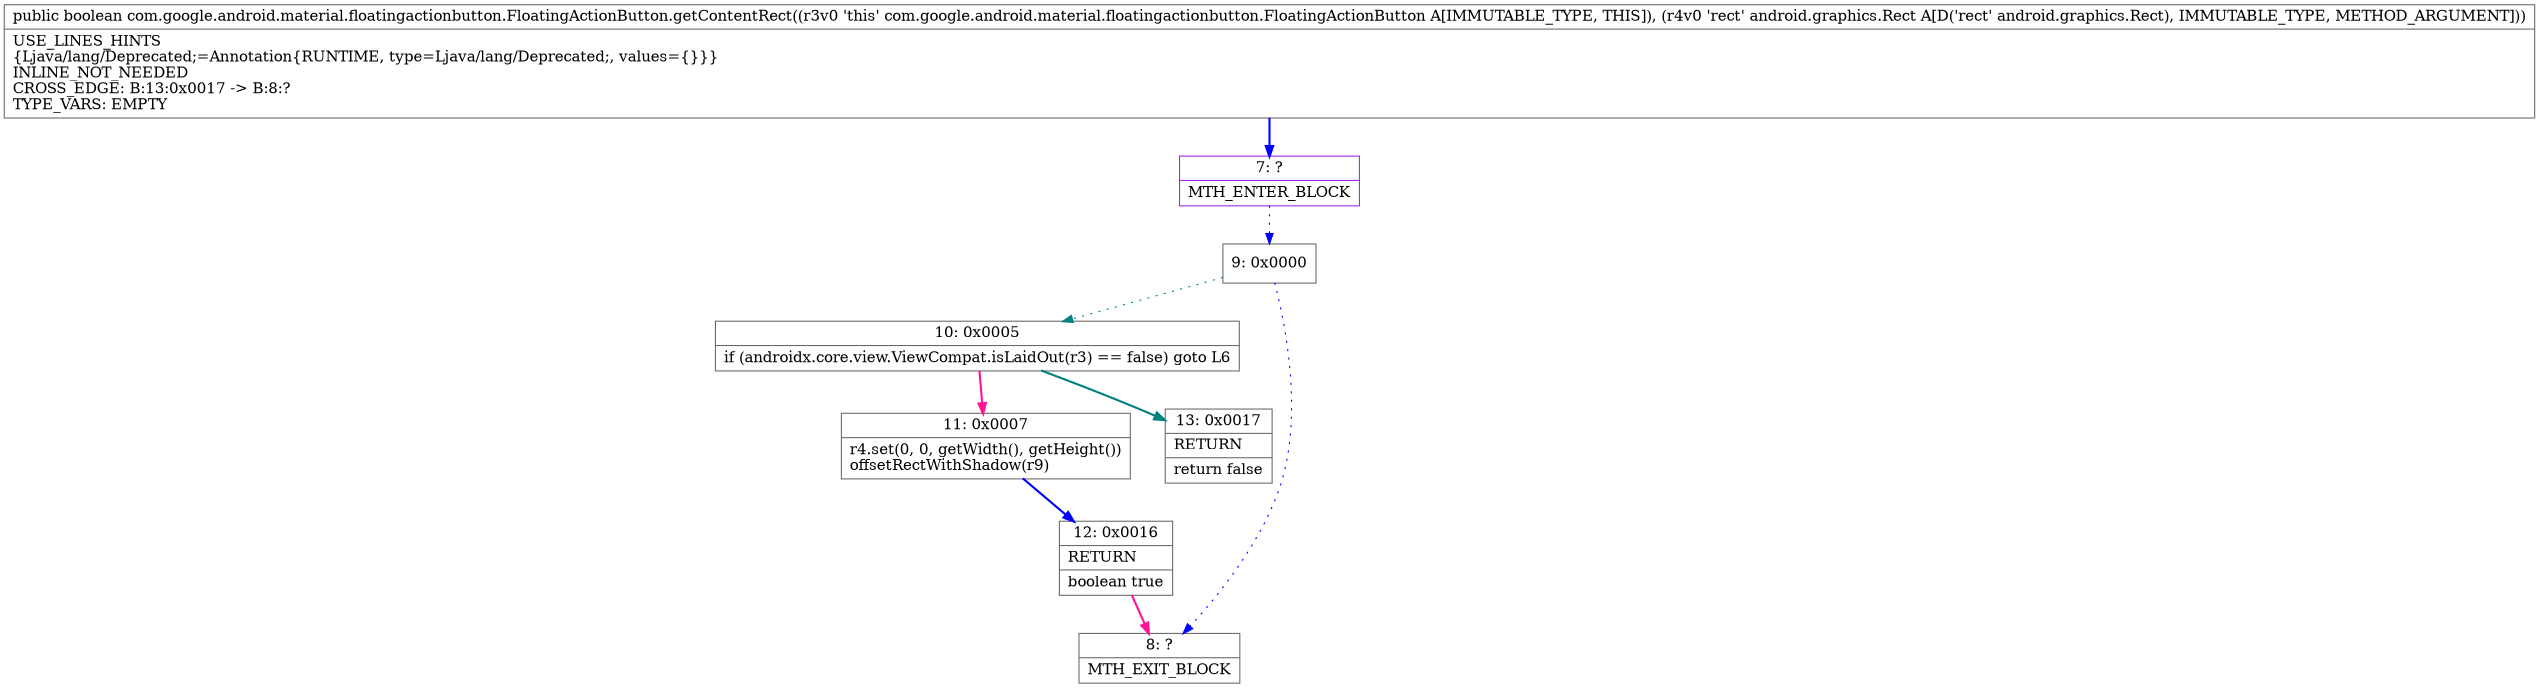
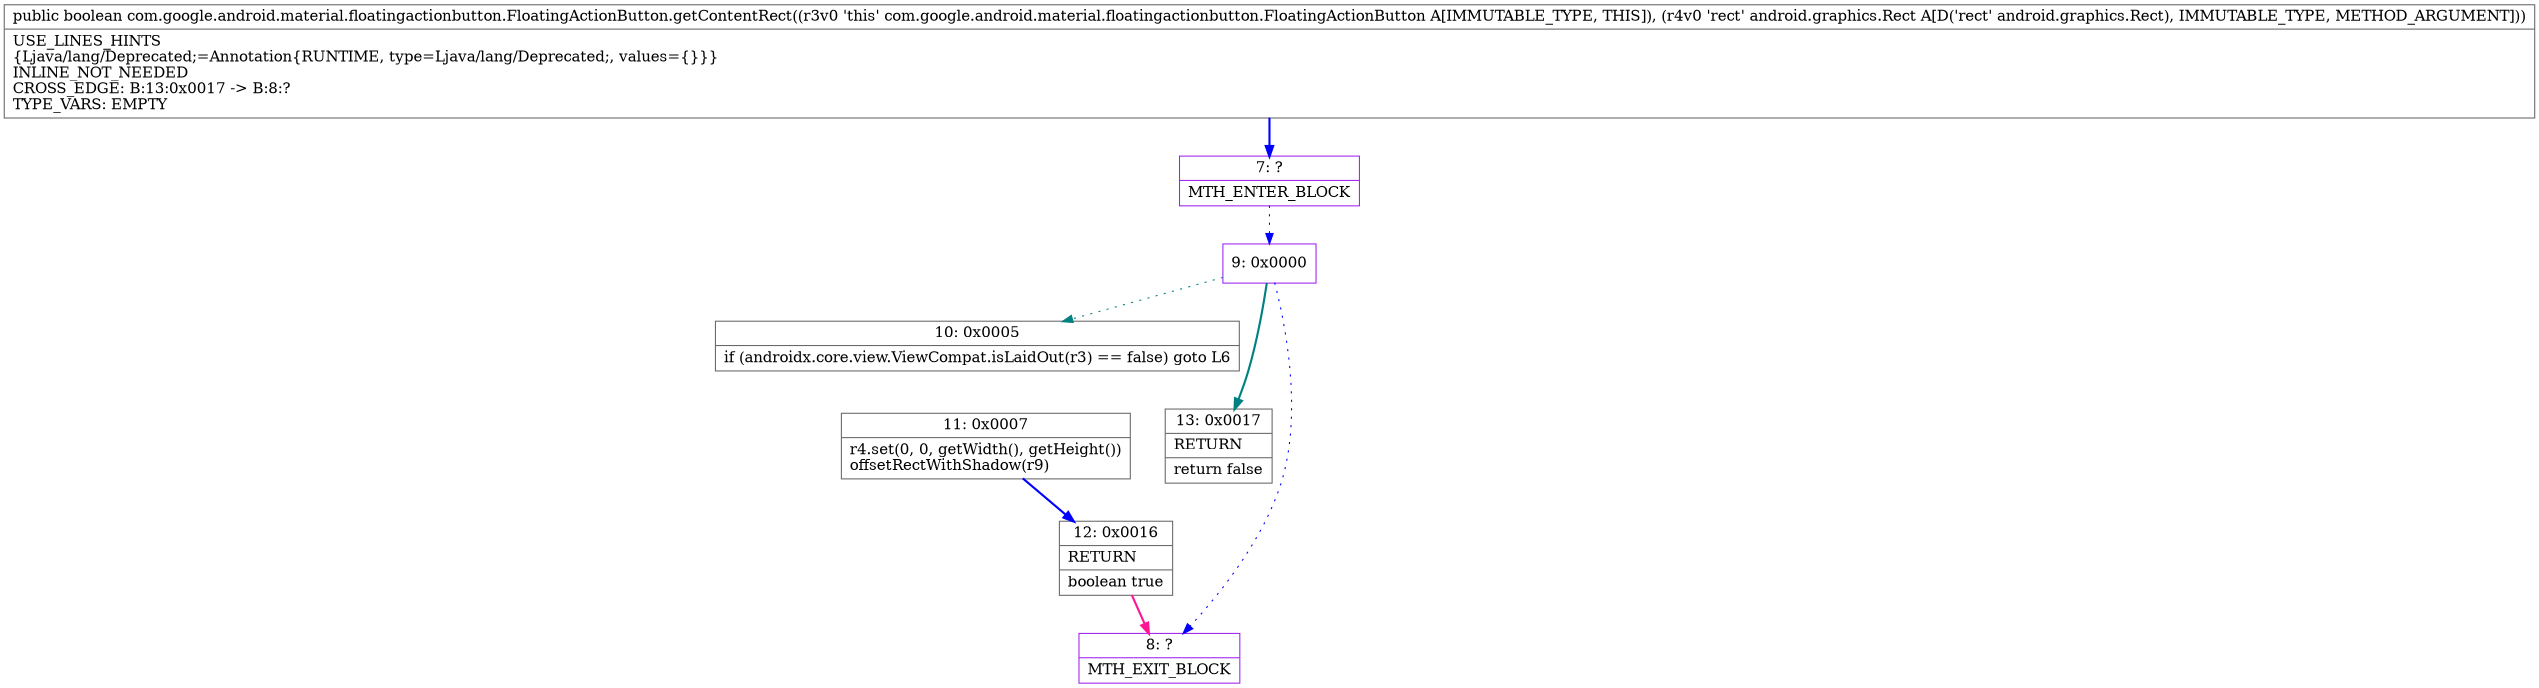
node "9: 0x0000": color gray40 -> purple
edge "10: 0x0005" -> "11: 0x0007": removed
edge "10: 0x0005" -> "13: 0x0017": now "9: 0x0000" -> "13: 0x0017"
node "8: ?": color gray40 -> purple
